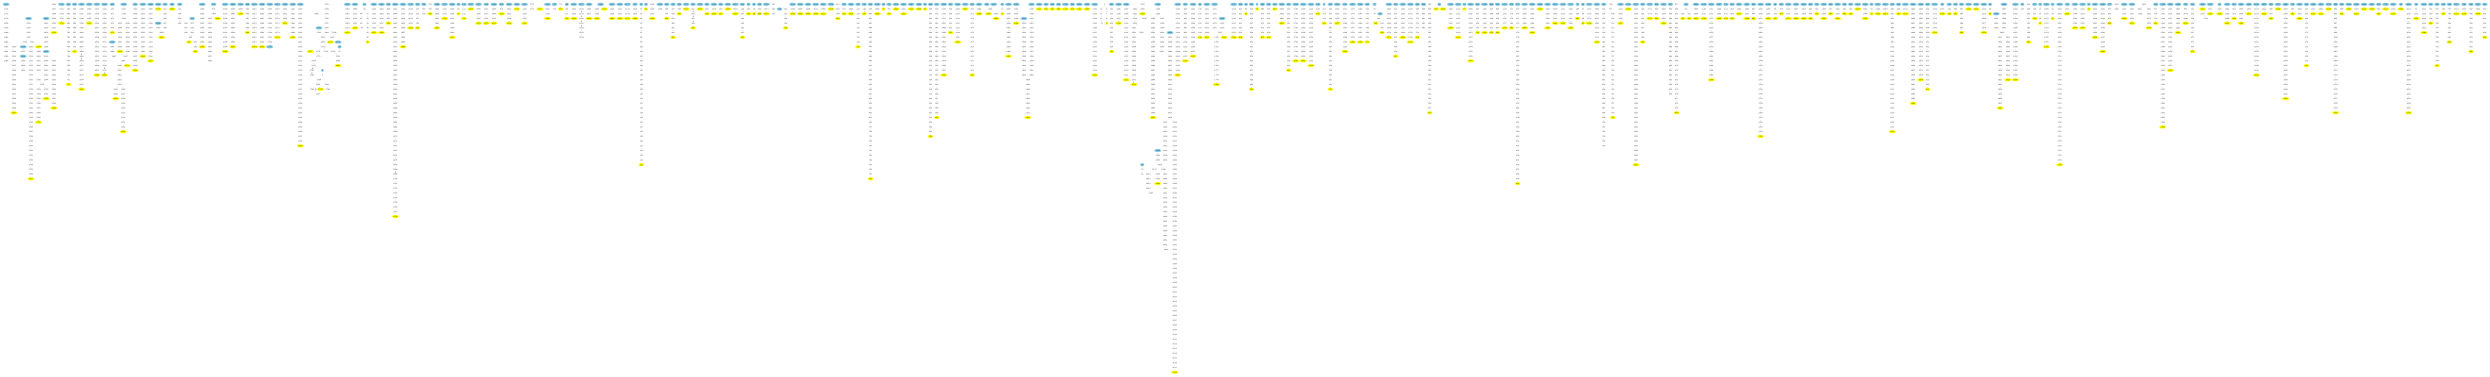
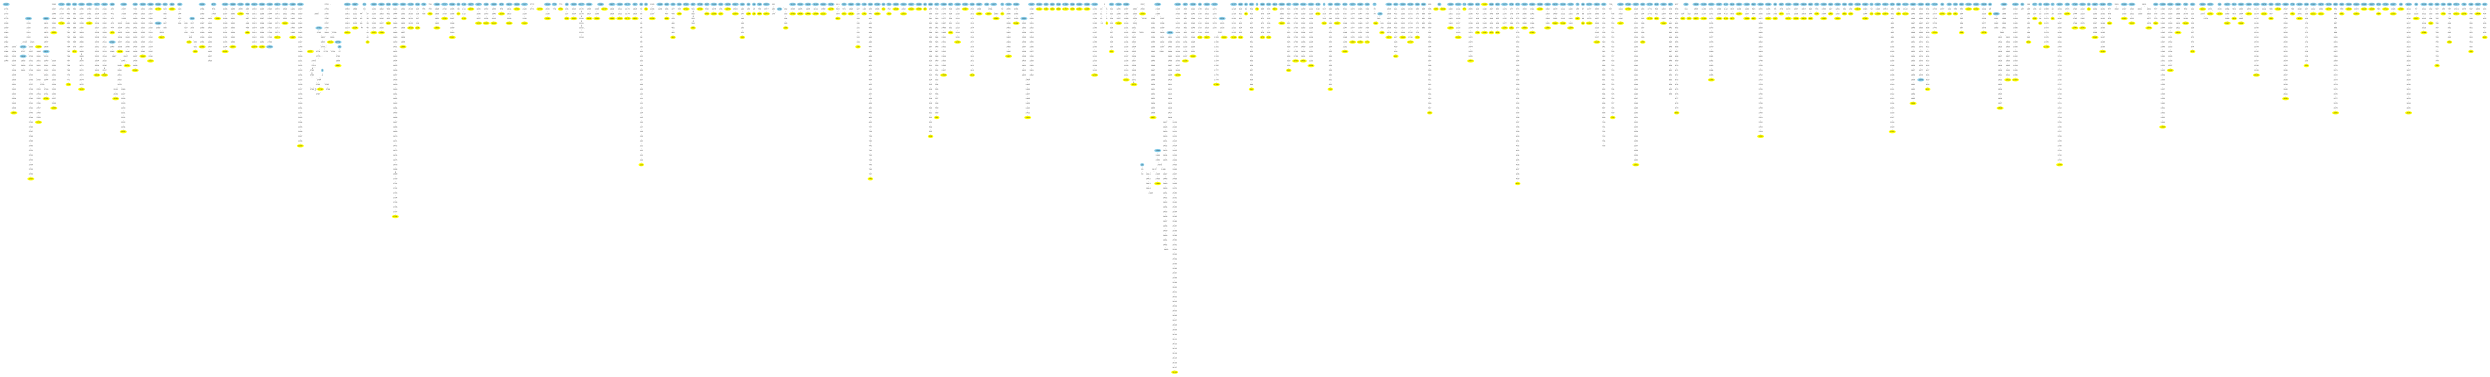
node "1139": fillcolor skyblue -> yellow
node "1679": fillcolor yellow -> skyblue
